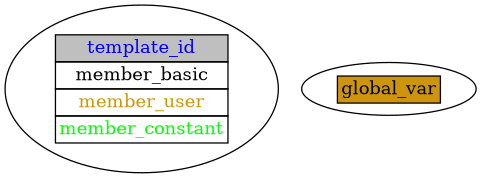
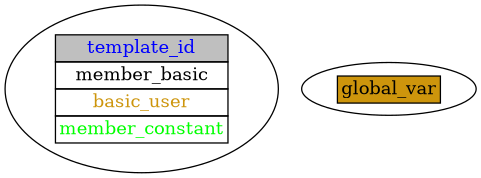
node "template_id": text "member_user" -> "basic_user"
